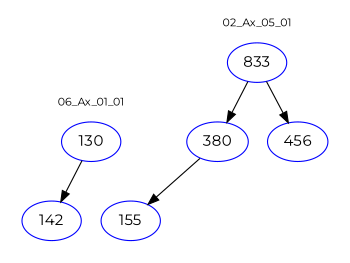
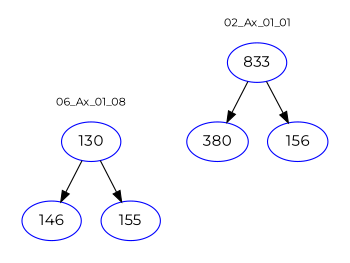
cluster "02_Ax_05_01": label "02_Ax_05_01" -> "02_Ax_01_01"
cluster "06_Ax_01_01": label "06_Ax_01_01" -> "06_Ax_01_08"
node "456": label "456" -> "156"
edge "380" -> "155": now "130" -> "155"
node "142": label "142" -> "146"
